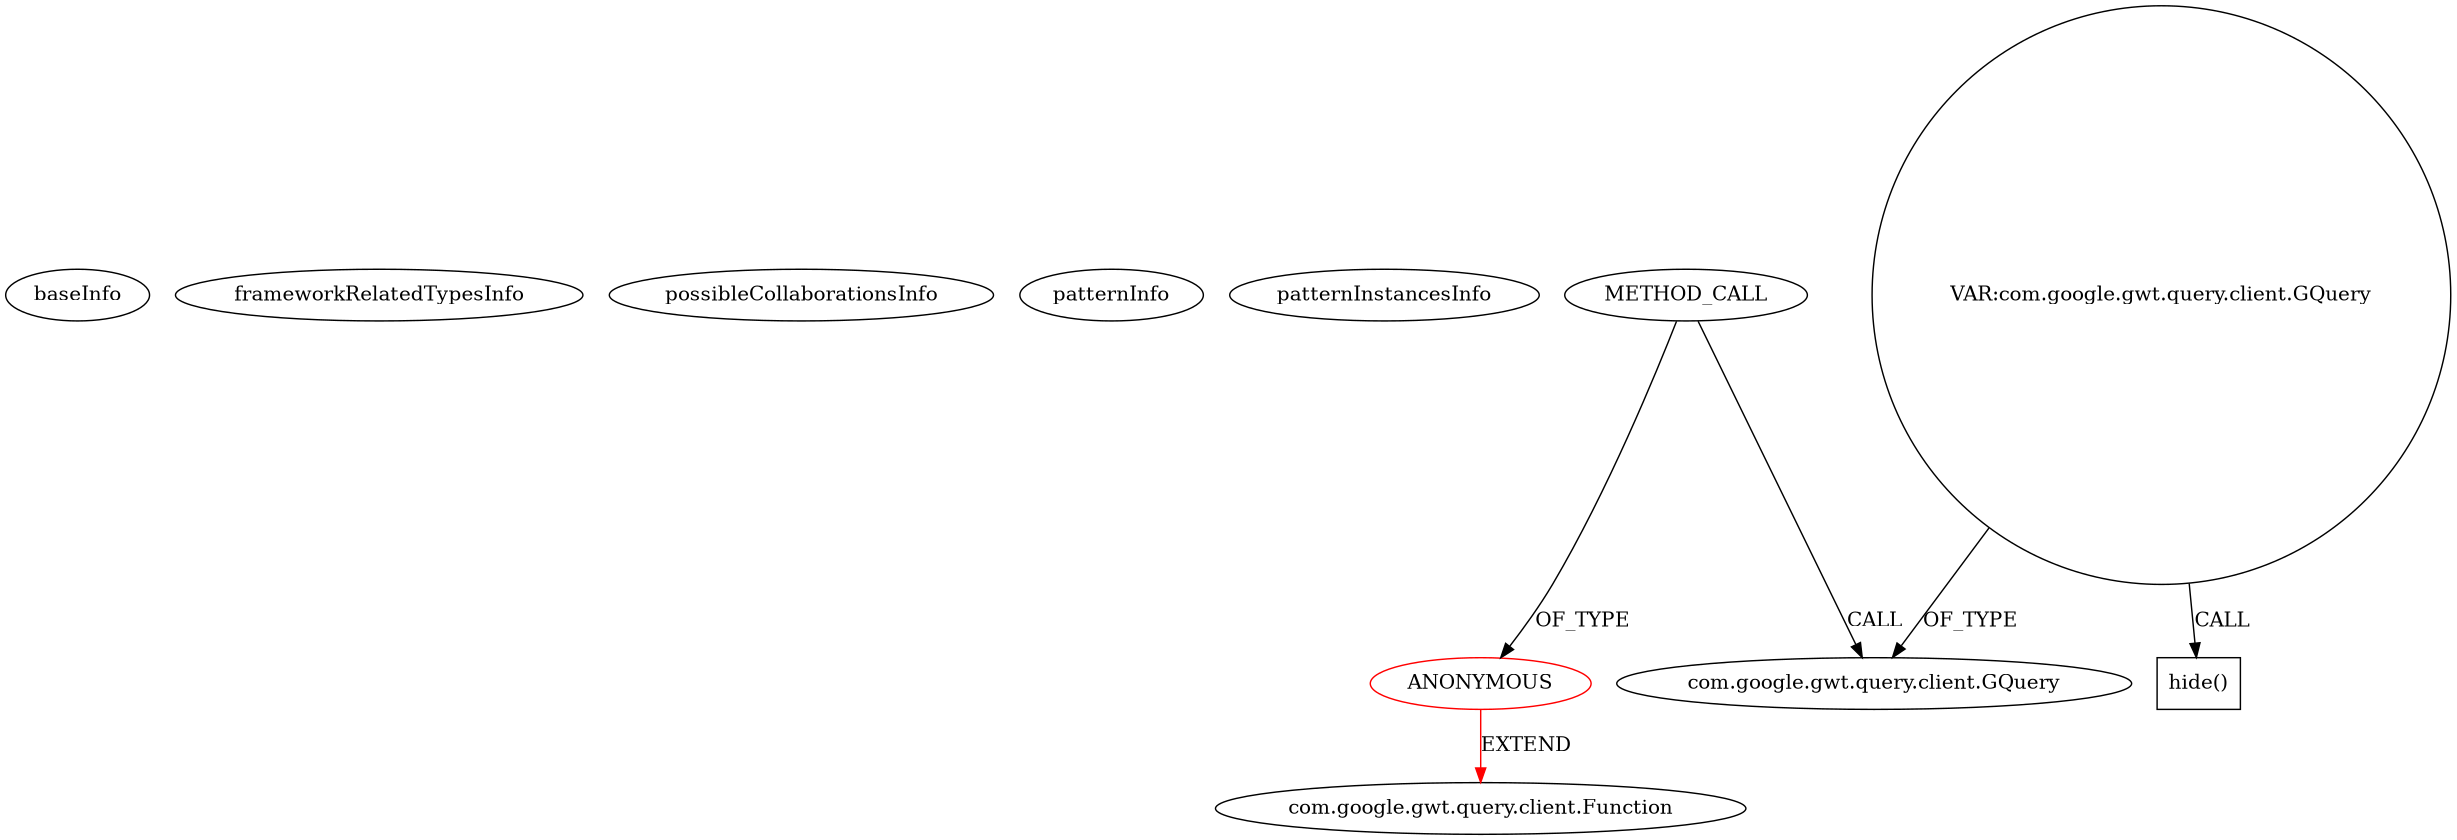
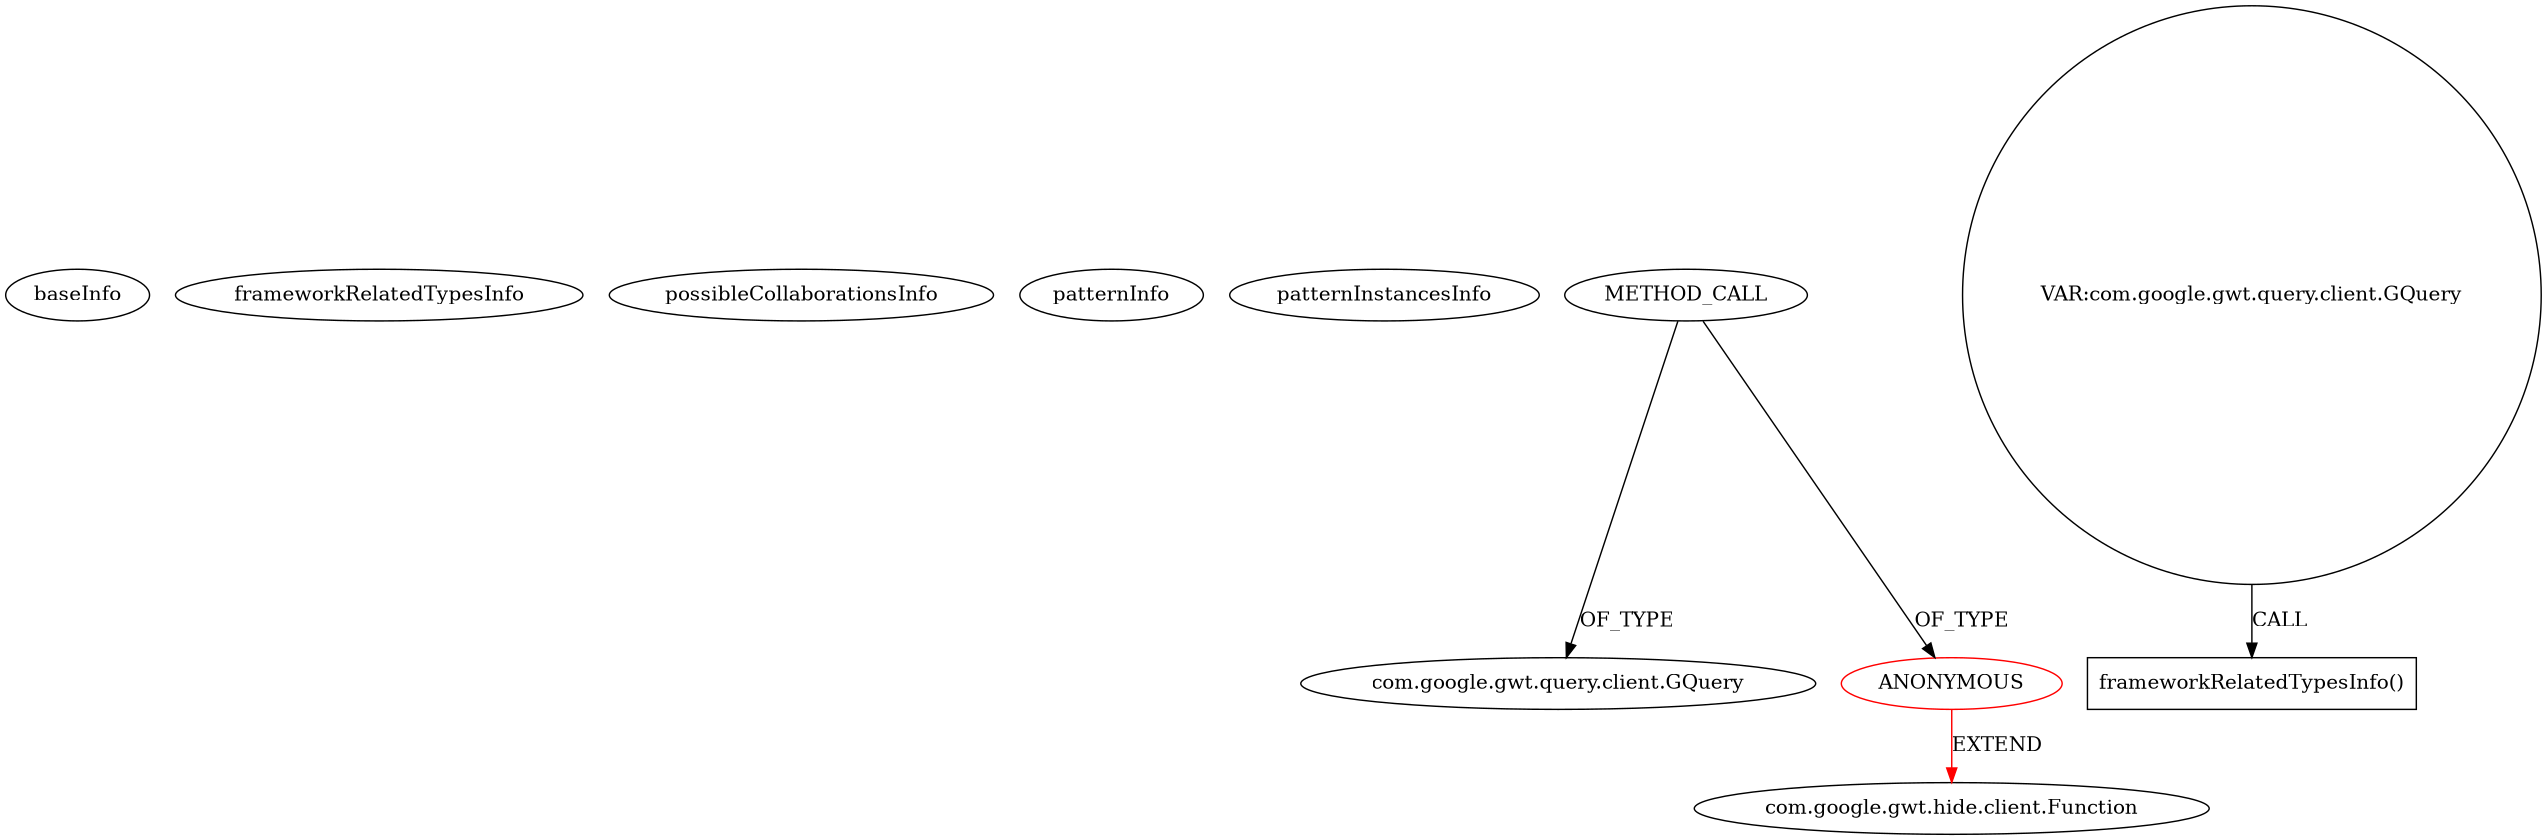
edge "VAR:com.google.gwt.query.client.GQuery" -> "com.google.gwt.query.client.GQuery": removed, label "OF_TYPE"
edge "METHOD_CALL" -> "com.google.gwt.query.client.GQuery": label "CALL" -> "OF_TYPE"
node "hide()": label "hide()" -> "frameworkRelatedTypesInfo()"
node "com.google.gwt.query.client.Function": label "com.google.gwt.query.client.Function" -> "com.google.gwt.hide.client.Function"
